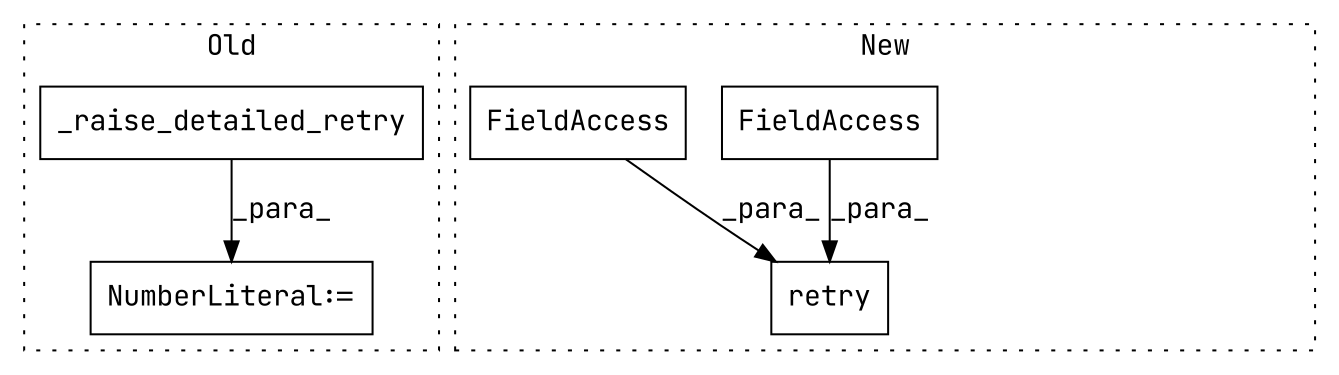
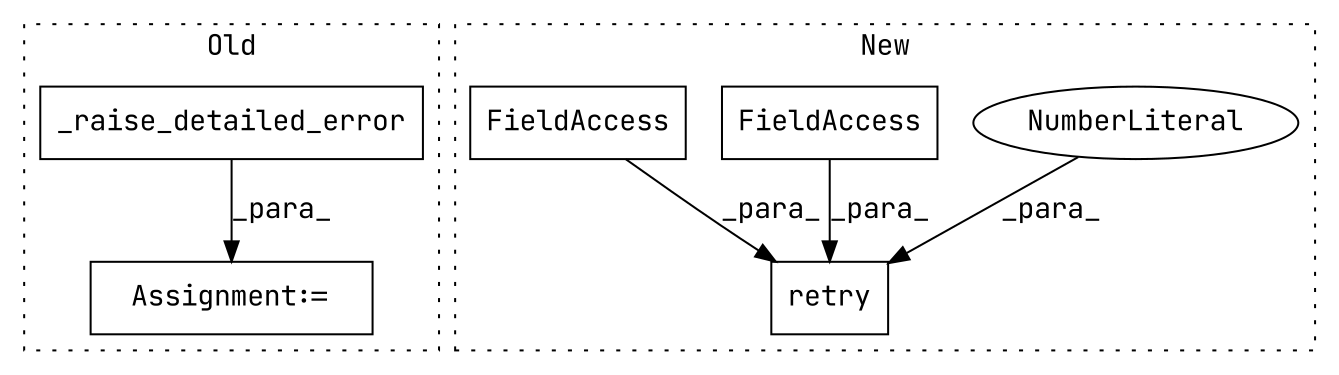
node "_raise_detailed_retry": label "_raise_detailed_retry" -> "_raise_detailed_error"
node "NumberLiteral": added
node "NumberLiteral:=": label "NumberLiteral:=" -> "Assignment:="
